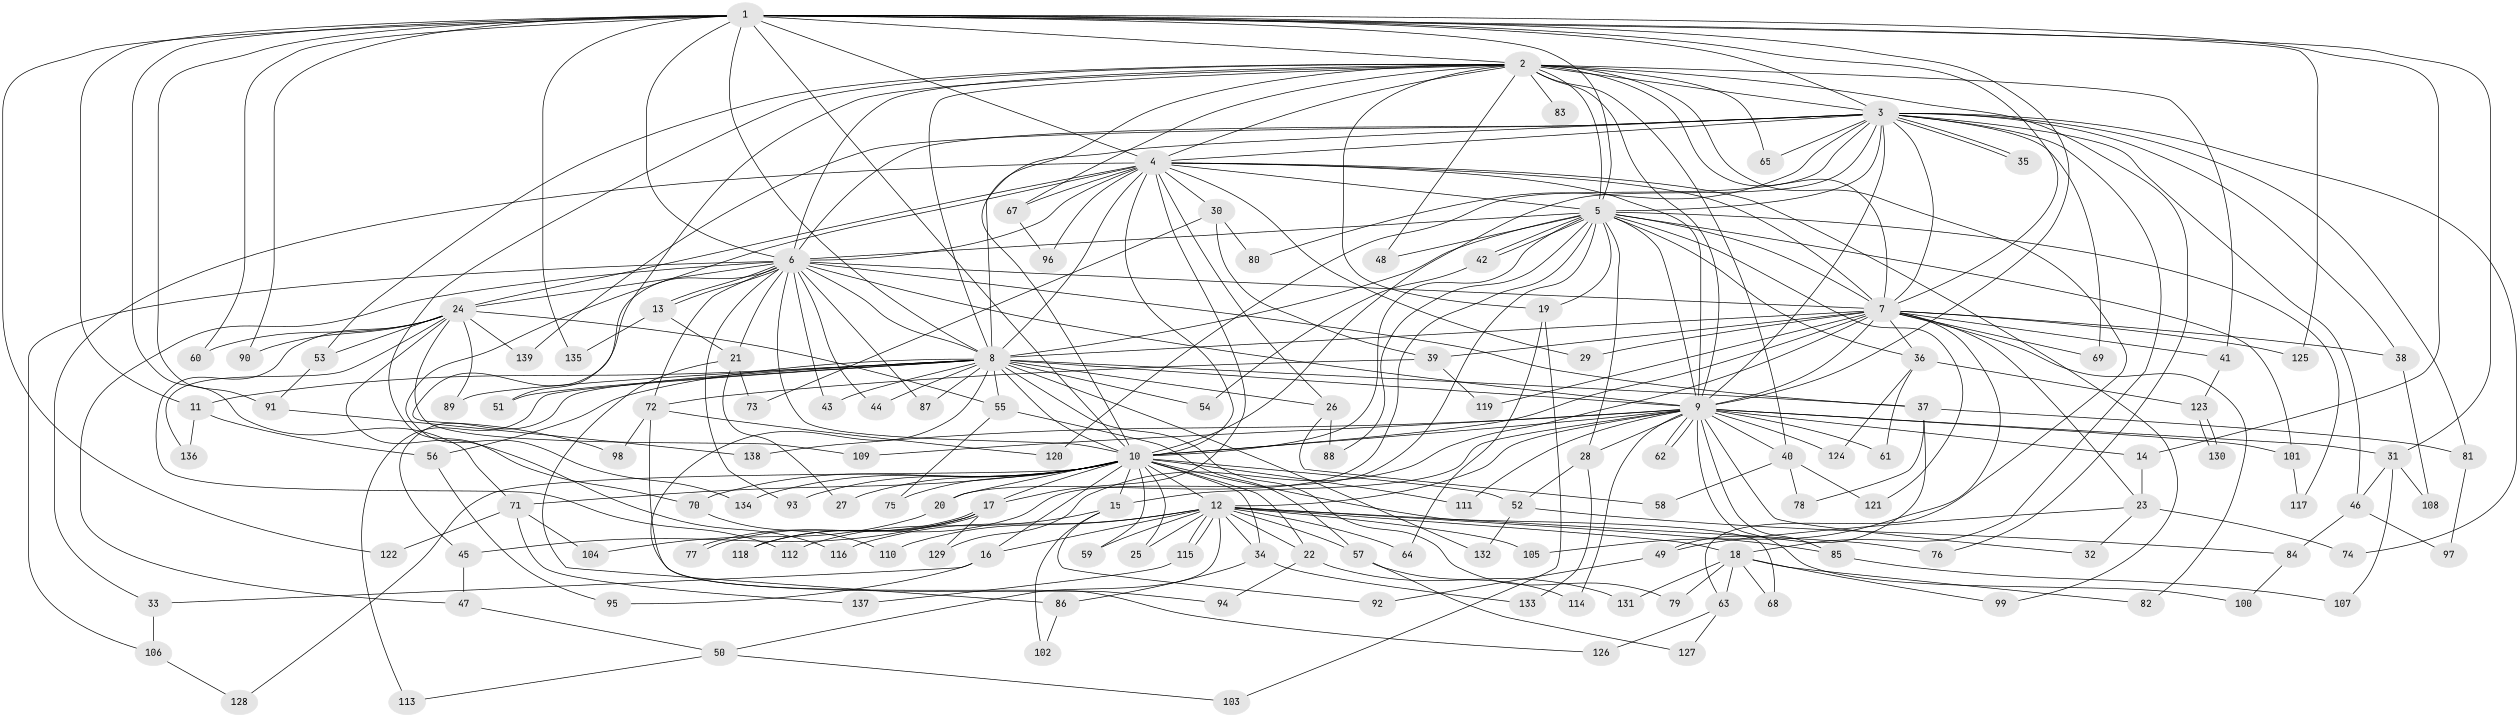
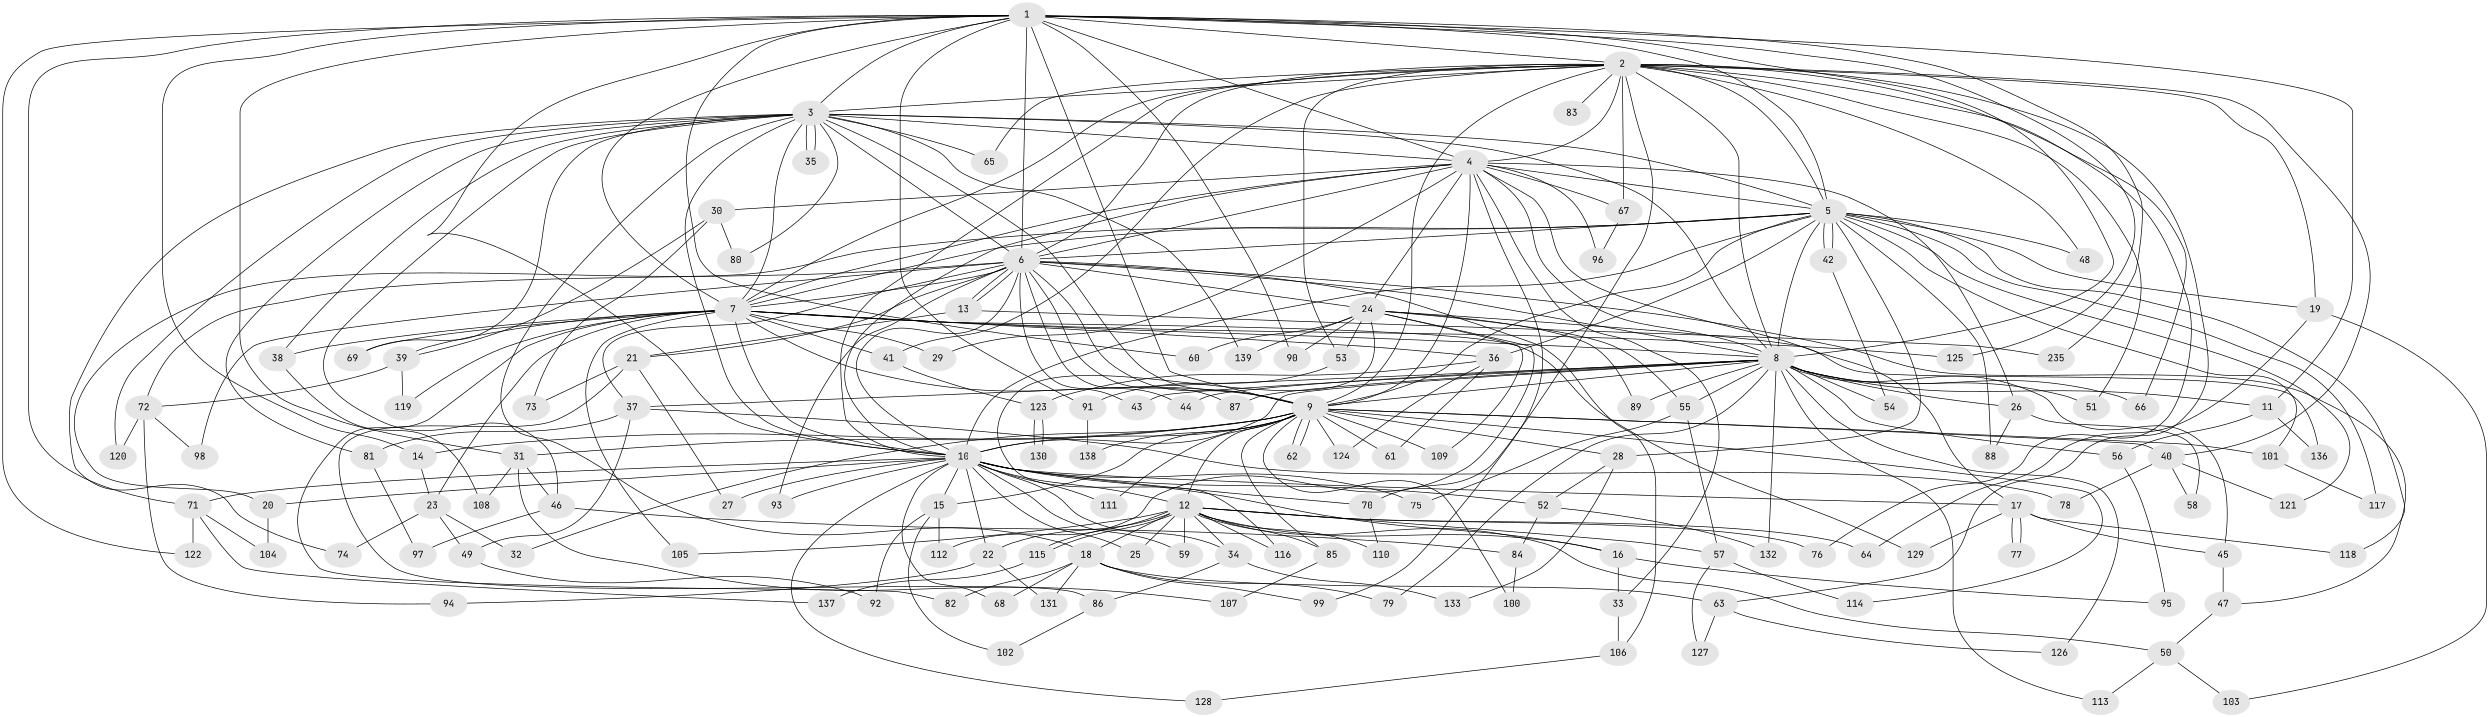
node "135": label "135" -> "235"
node "66": added
node "134": removed
